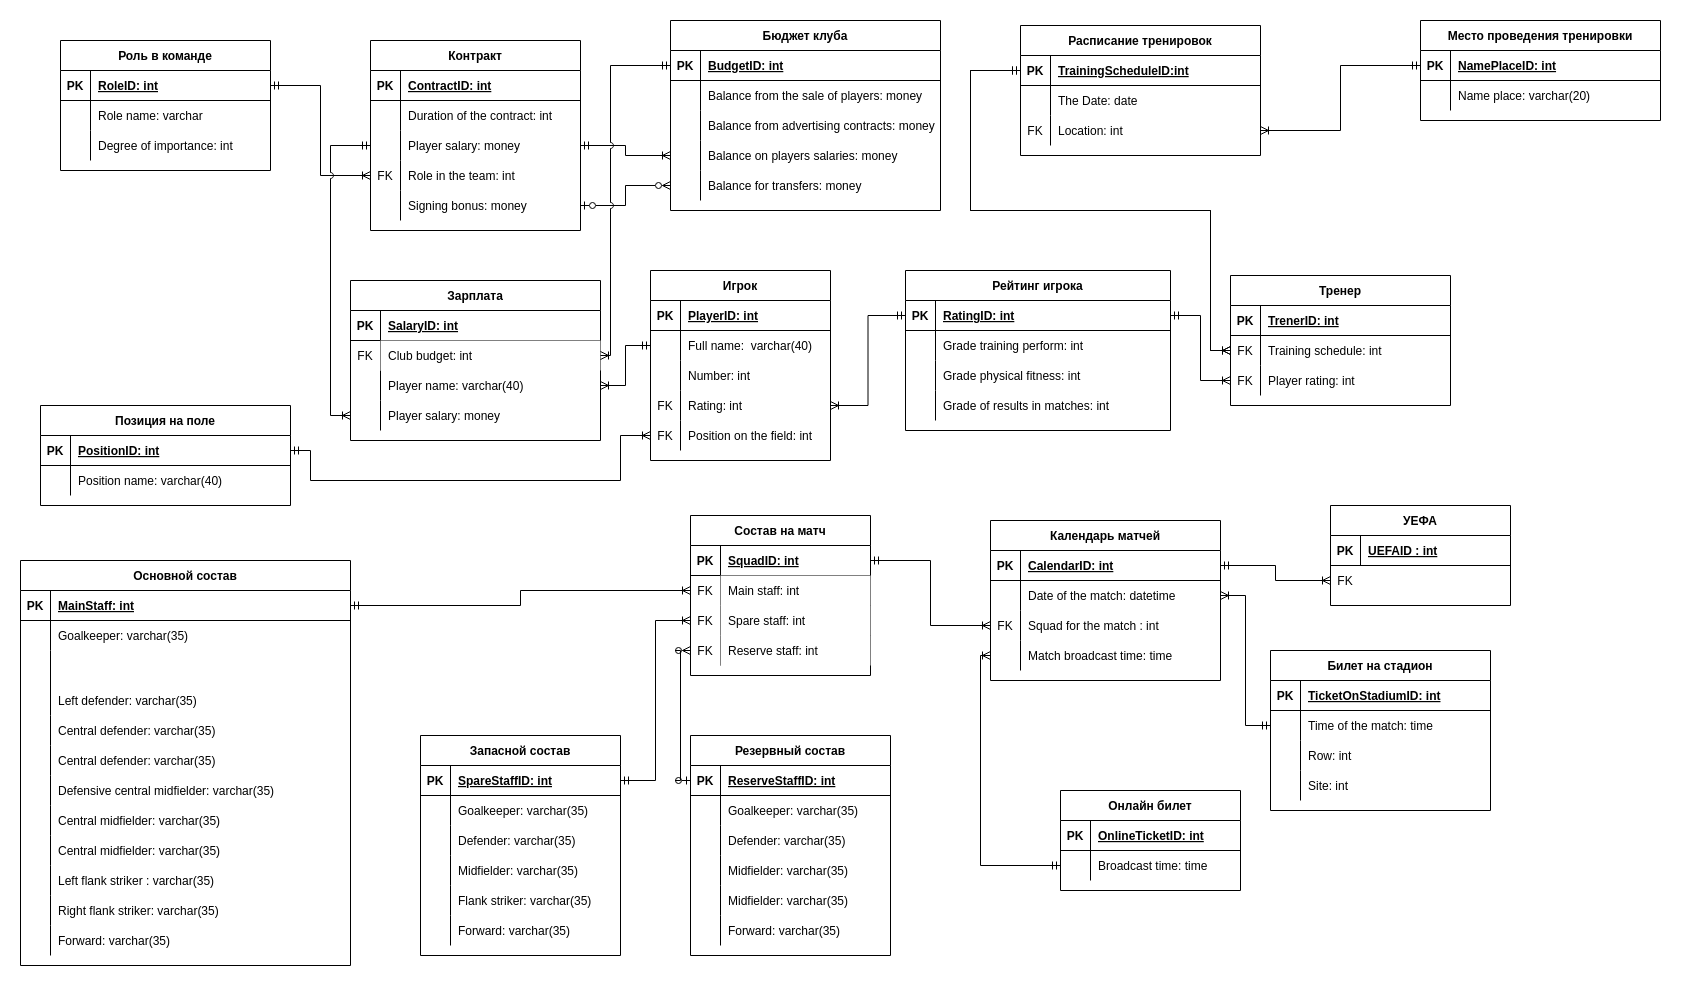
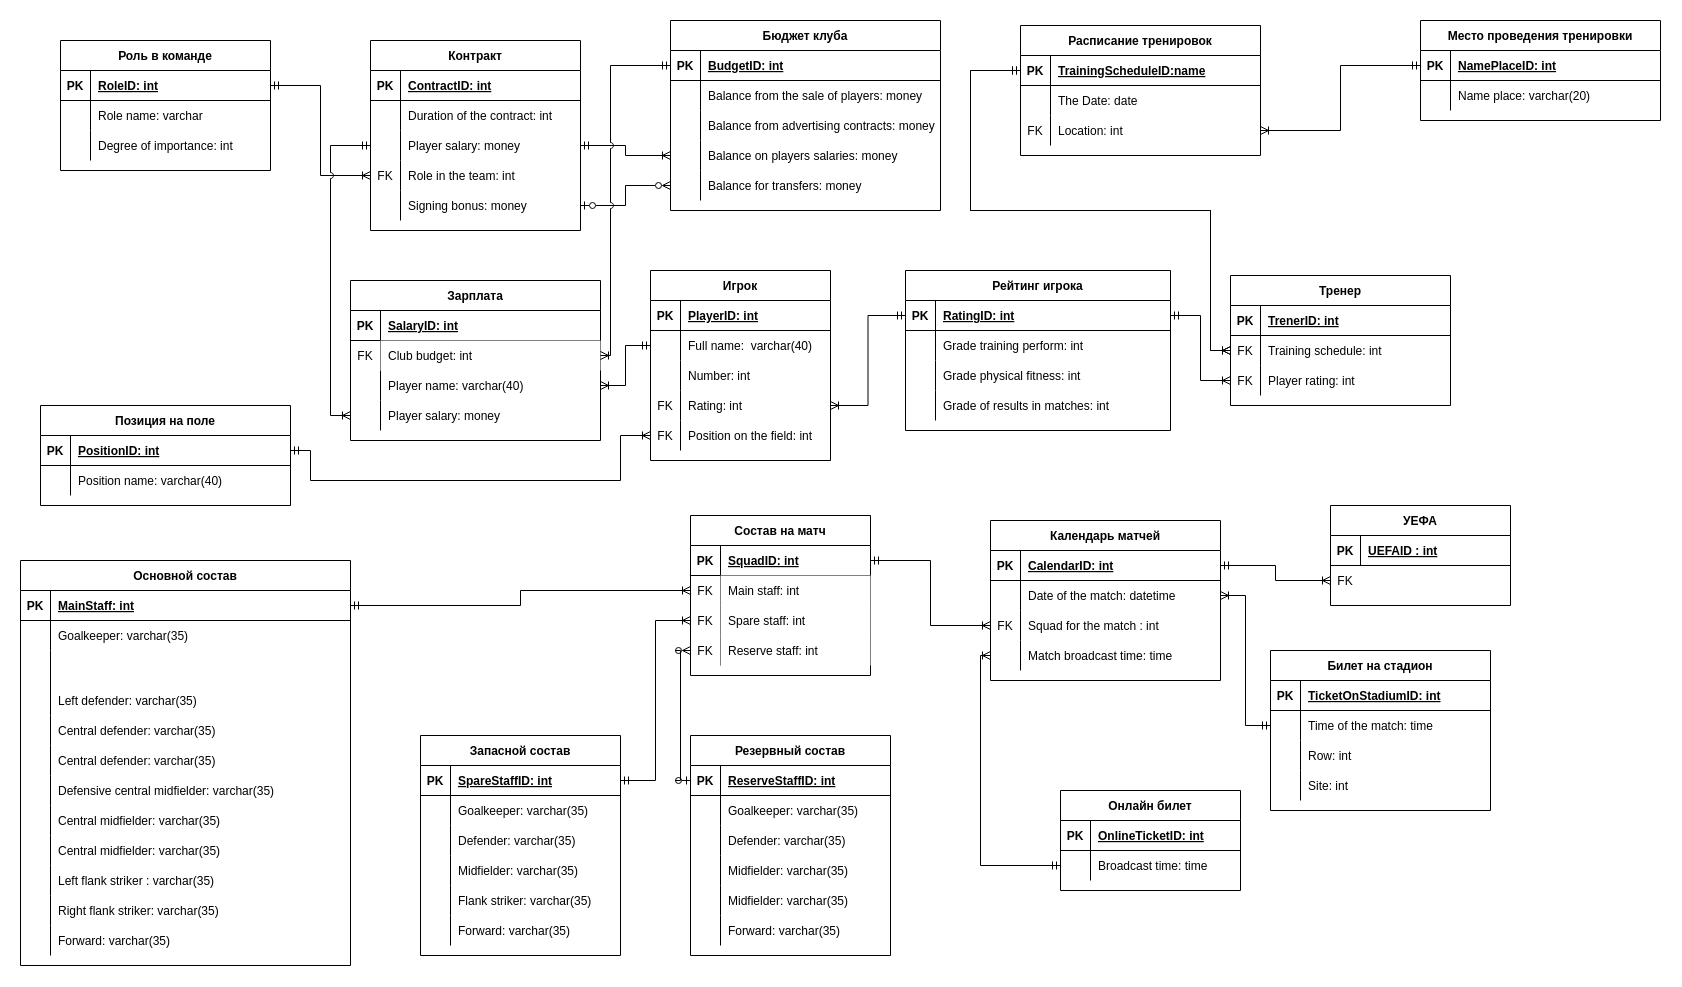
node "TrainingScheduleID:int": label "TrainingScheduleID:int" -> "TrainingScheduleID:name"
